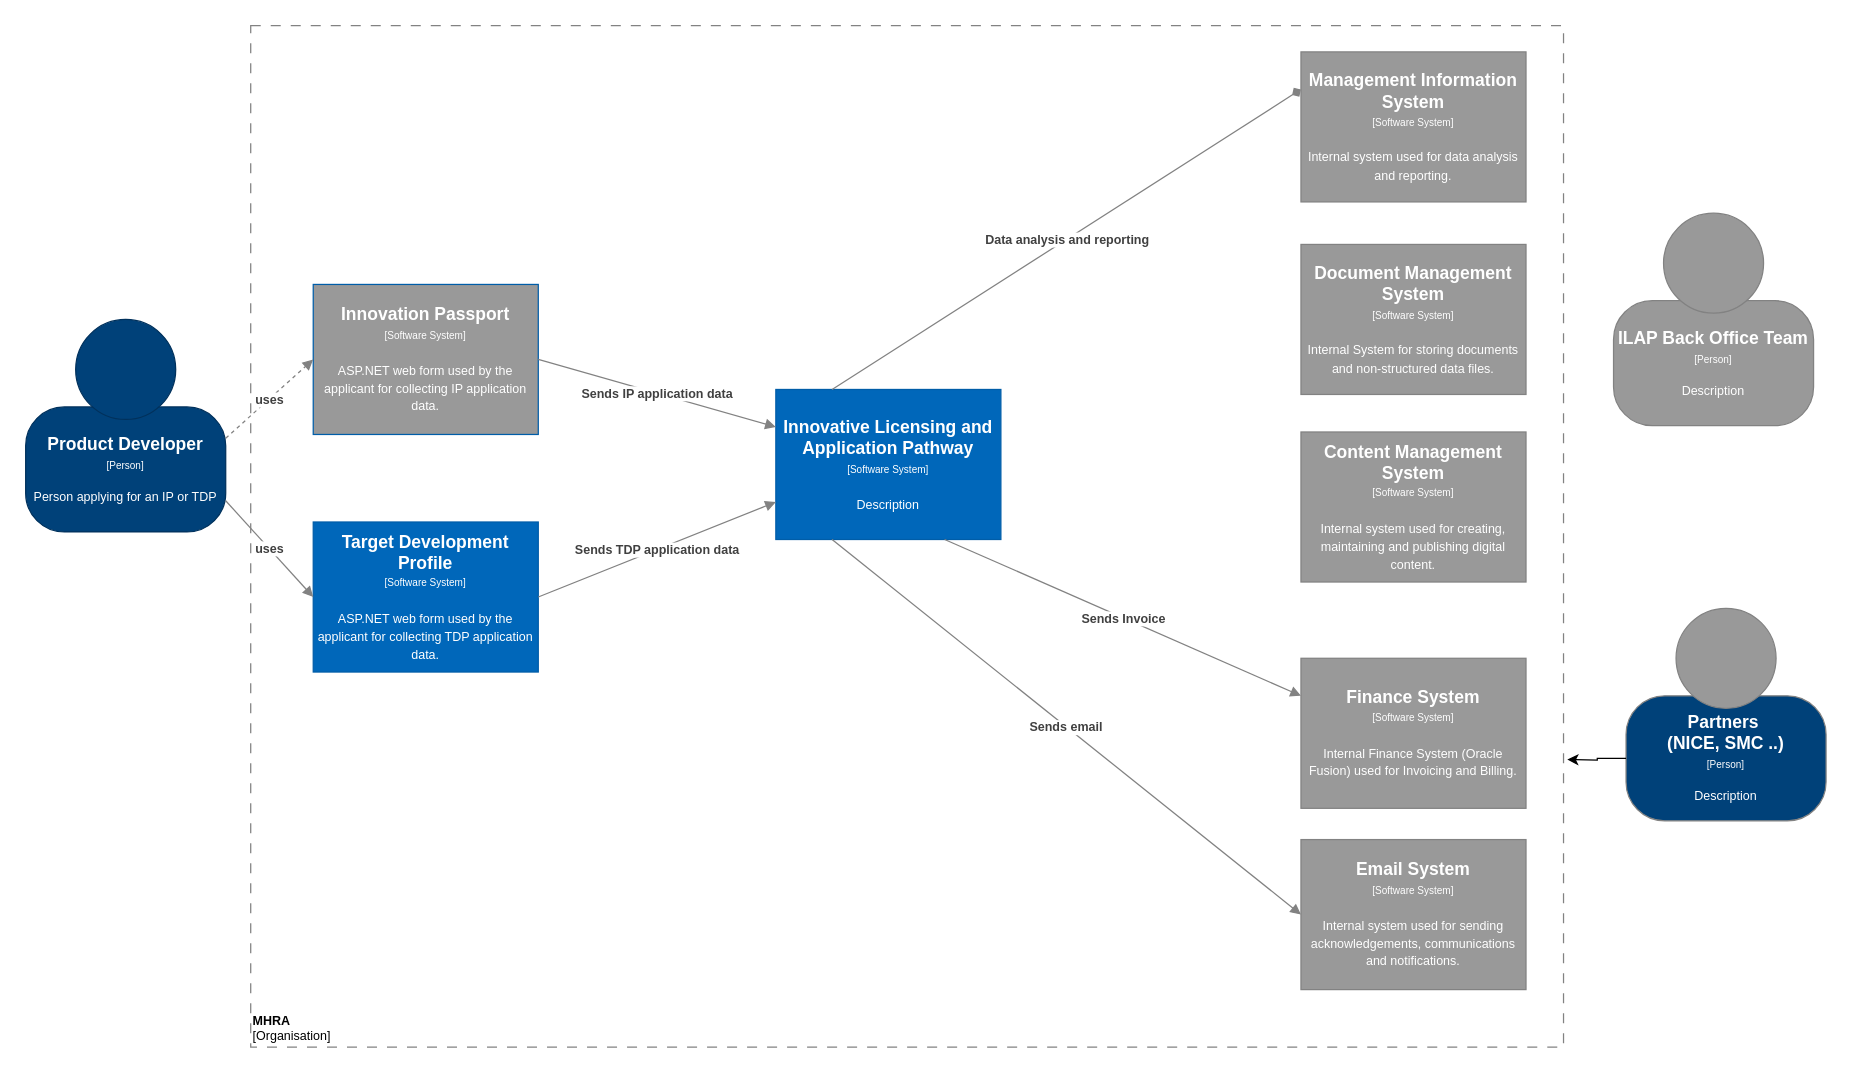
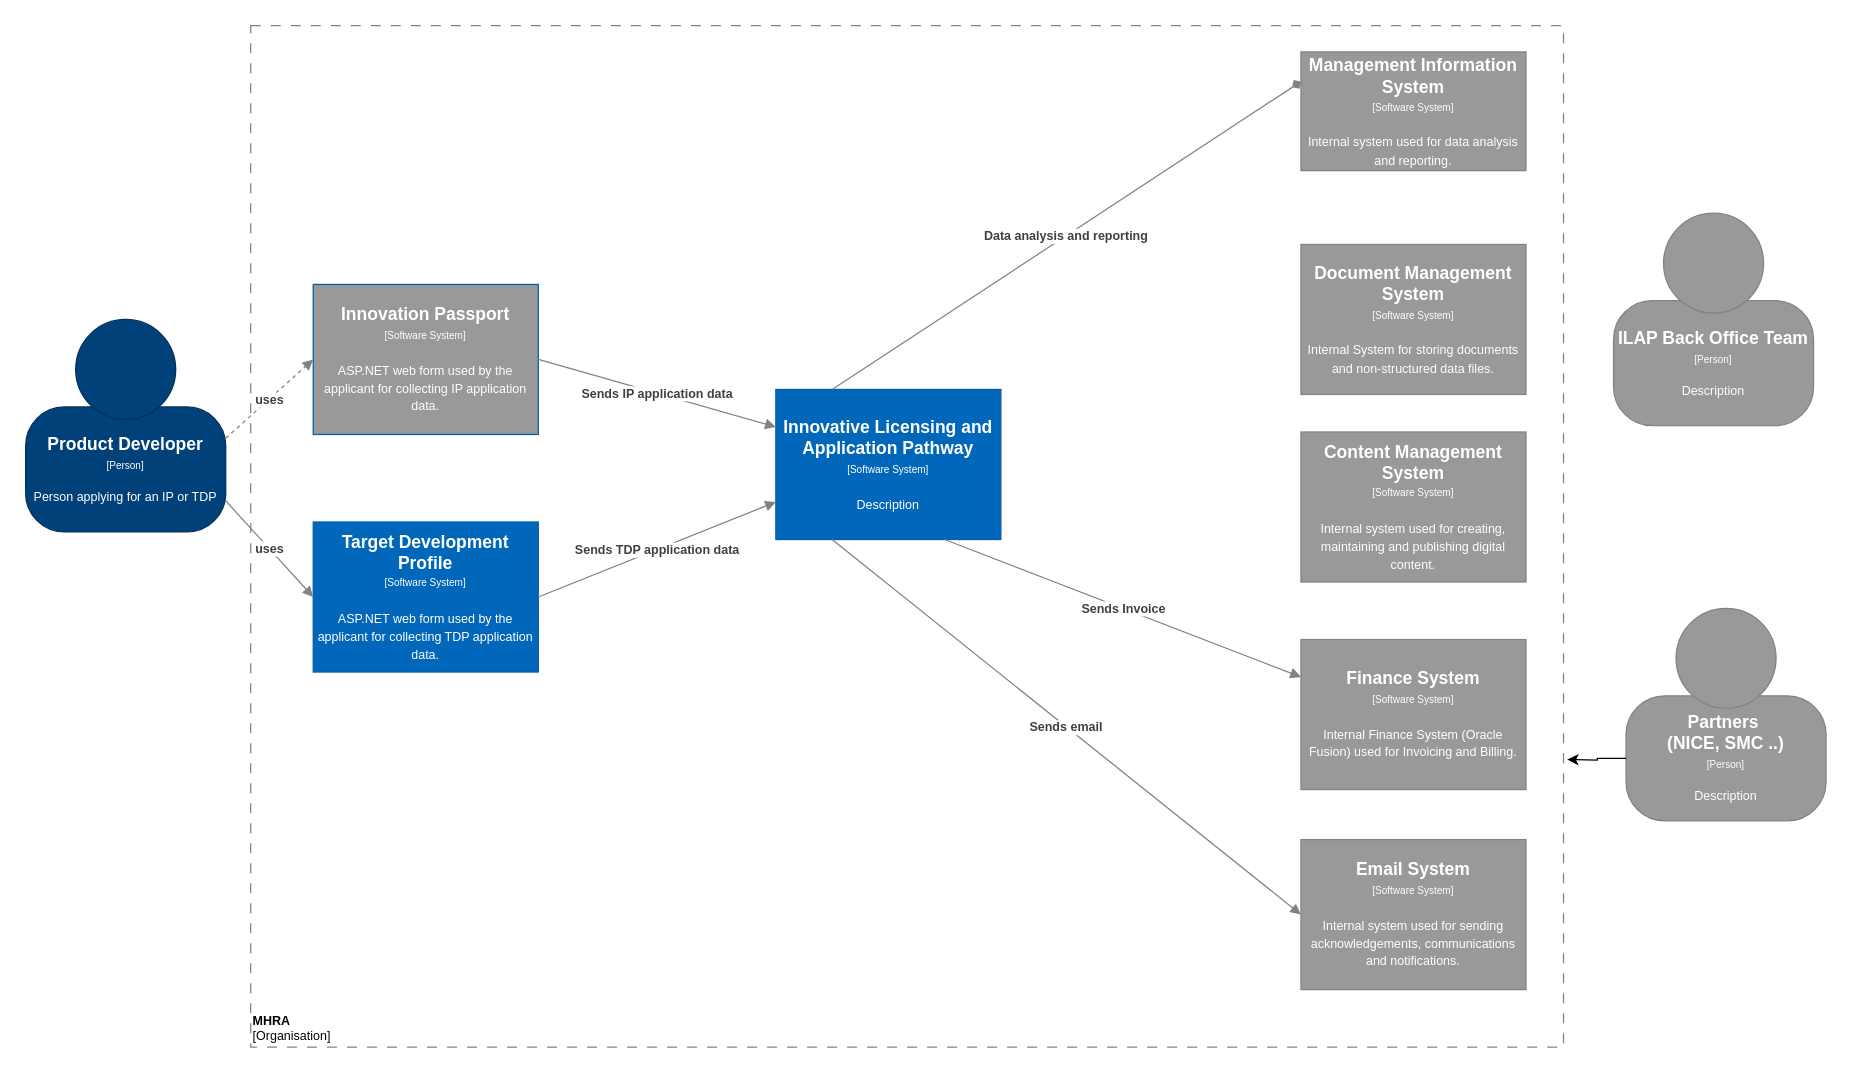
node "Management Information System [Software System] Internal system used for data analysis and reporting.": size 225x150 -> 225x119
node "Finance System [Software System] Internal Finance System (Oracle Fusion) used for Invoicing and Billing.": moved (1413, 733) -> (1413, 714)
node "Partners (NICE, SMC ..) [Person] Description": fillcolor #004179 -> #999999
